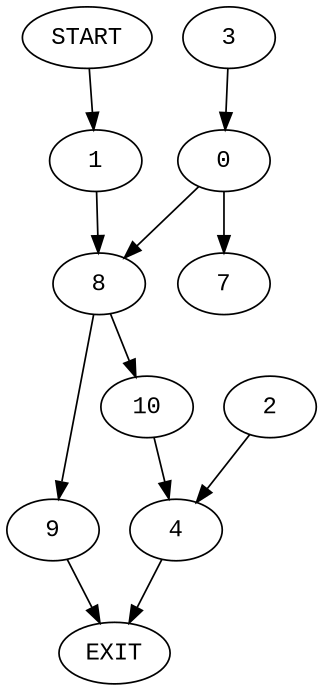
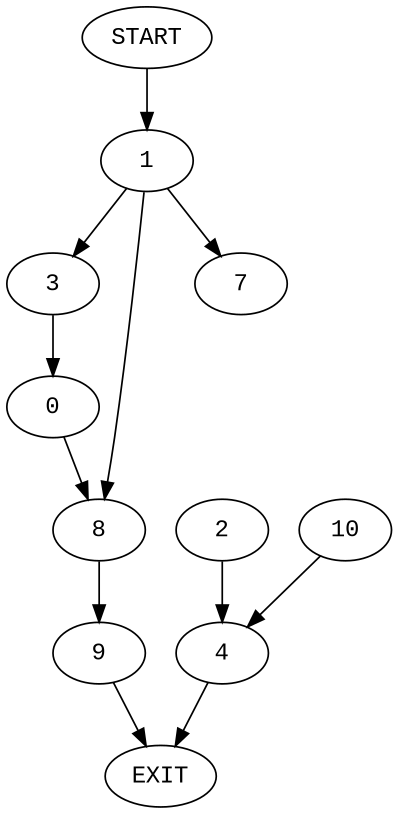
edge "0" -> "7": now "1" -> "7"
edge "1" -> "3": added
edge "8" -> "10": removed
